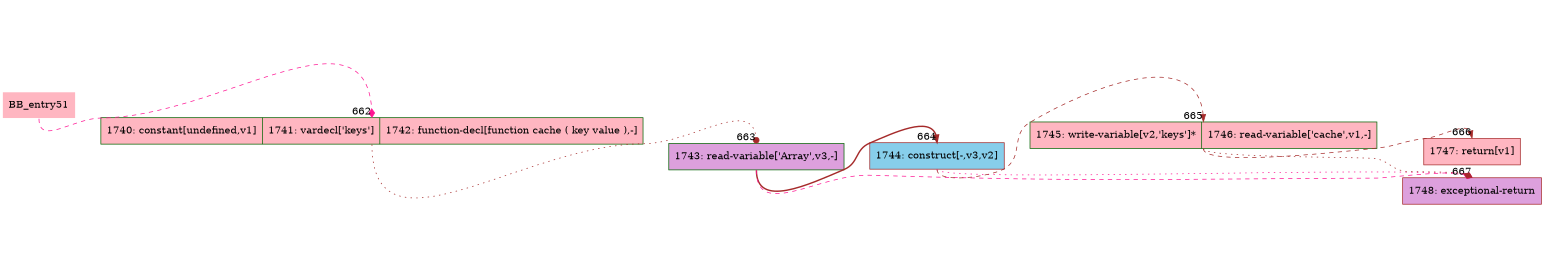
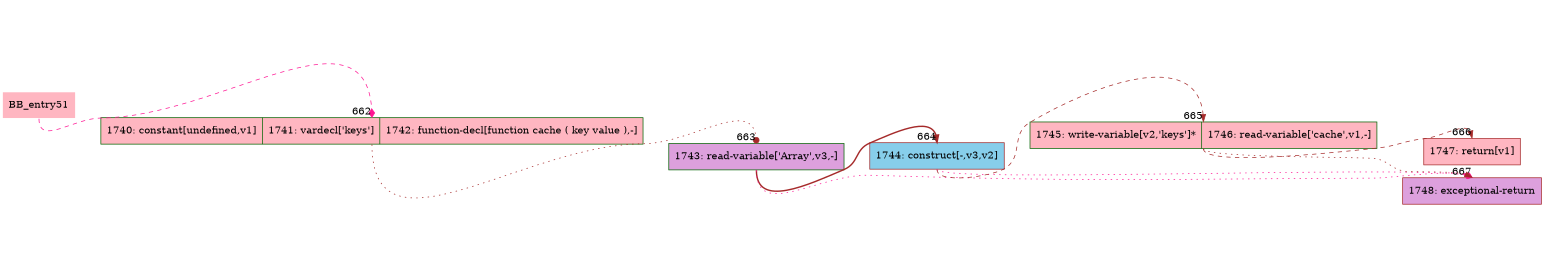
edge "1745: write-variable[v2,'keys']*" -> "1748: exceptional-return": arrowhead diamond -> normal
edge "1743: read-variable['Array',v3,-]" -> "1748: exceptional-return": style dashed -> dotted
